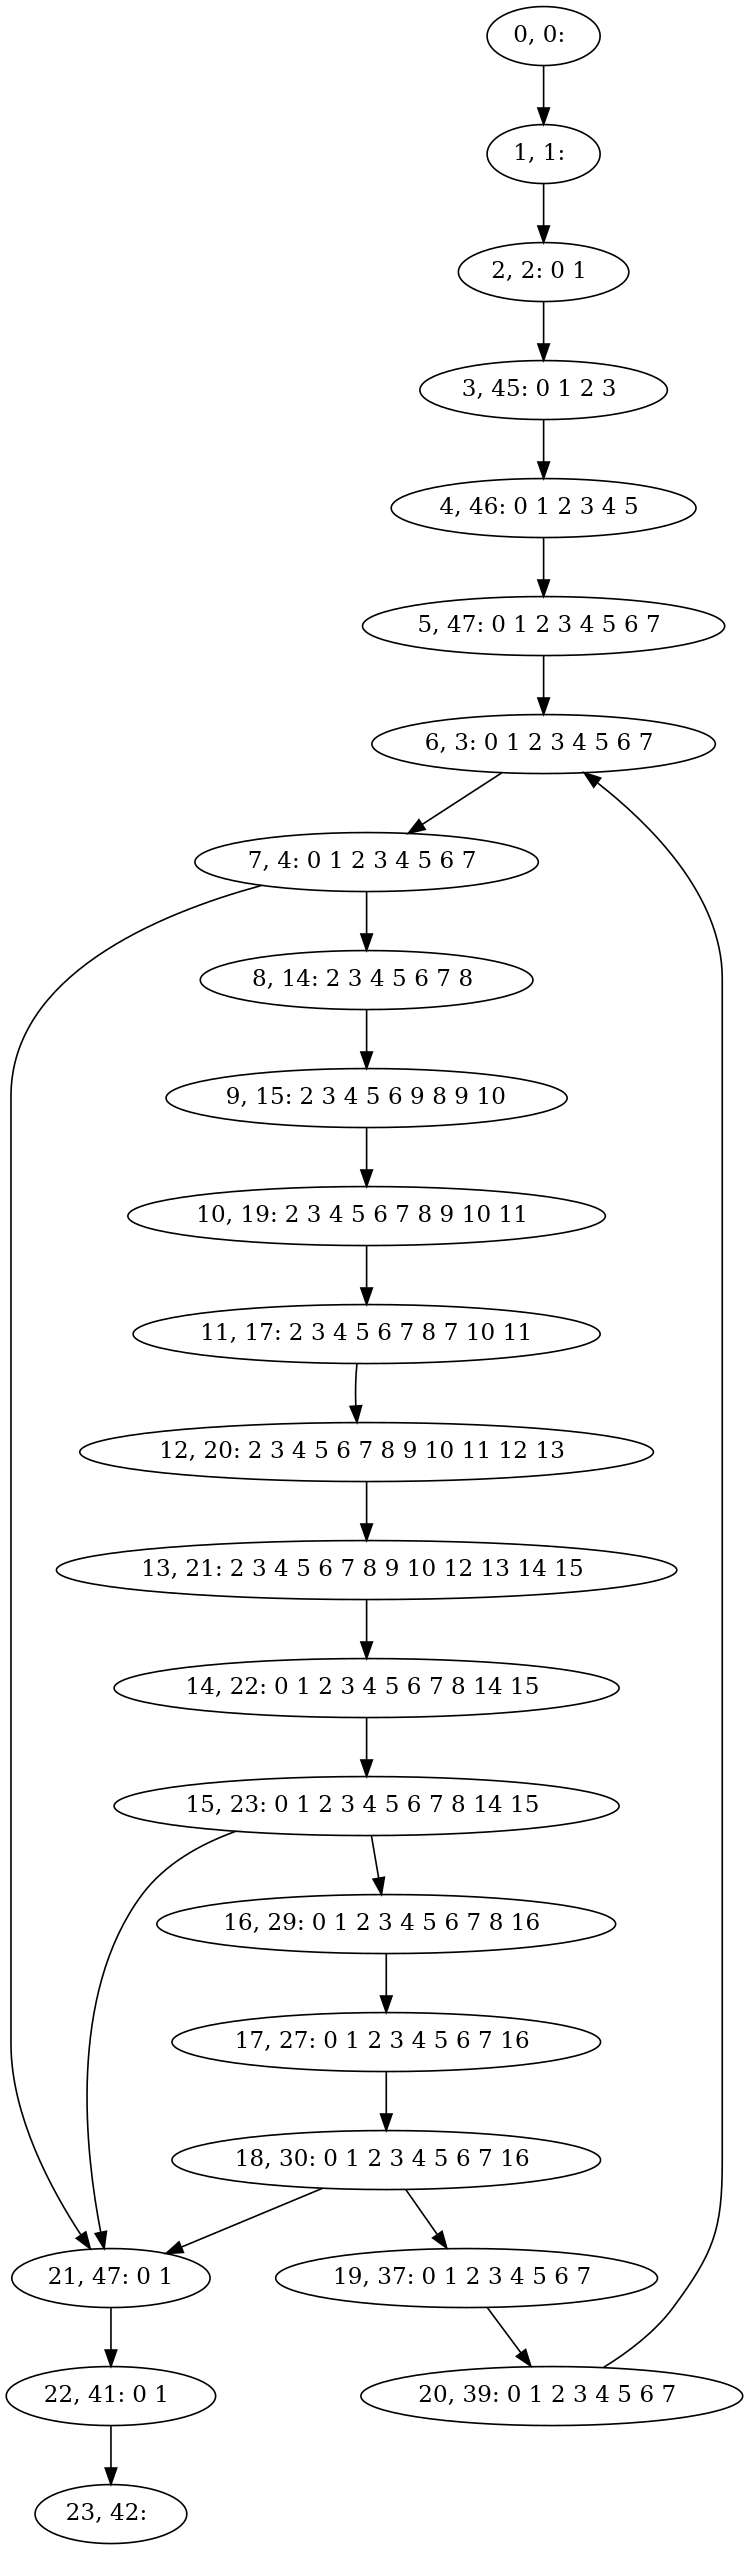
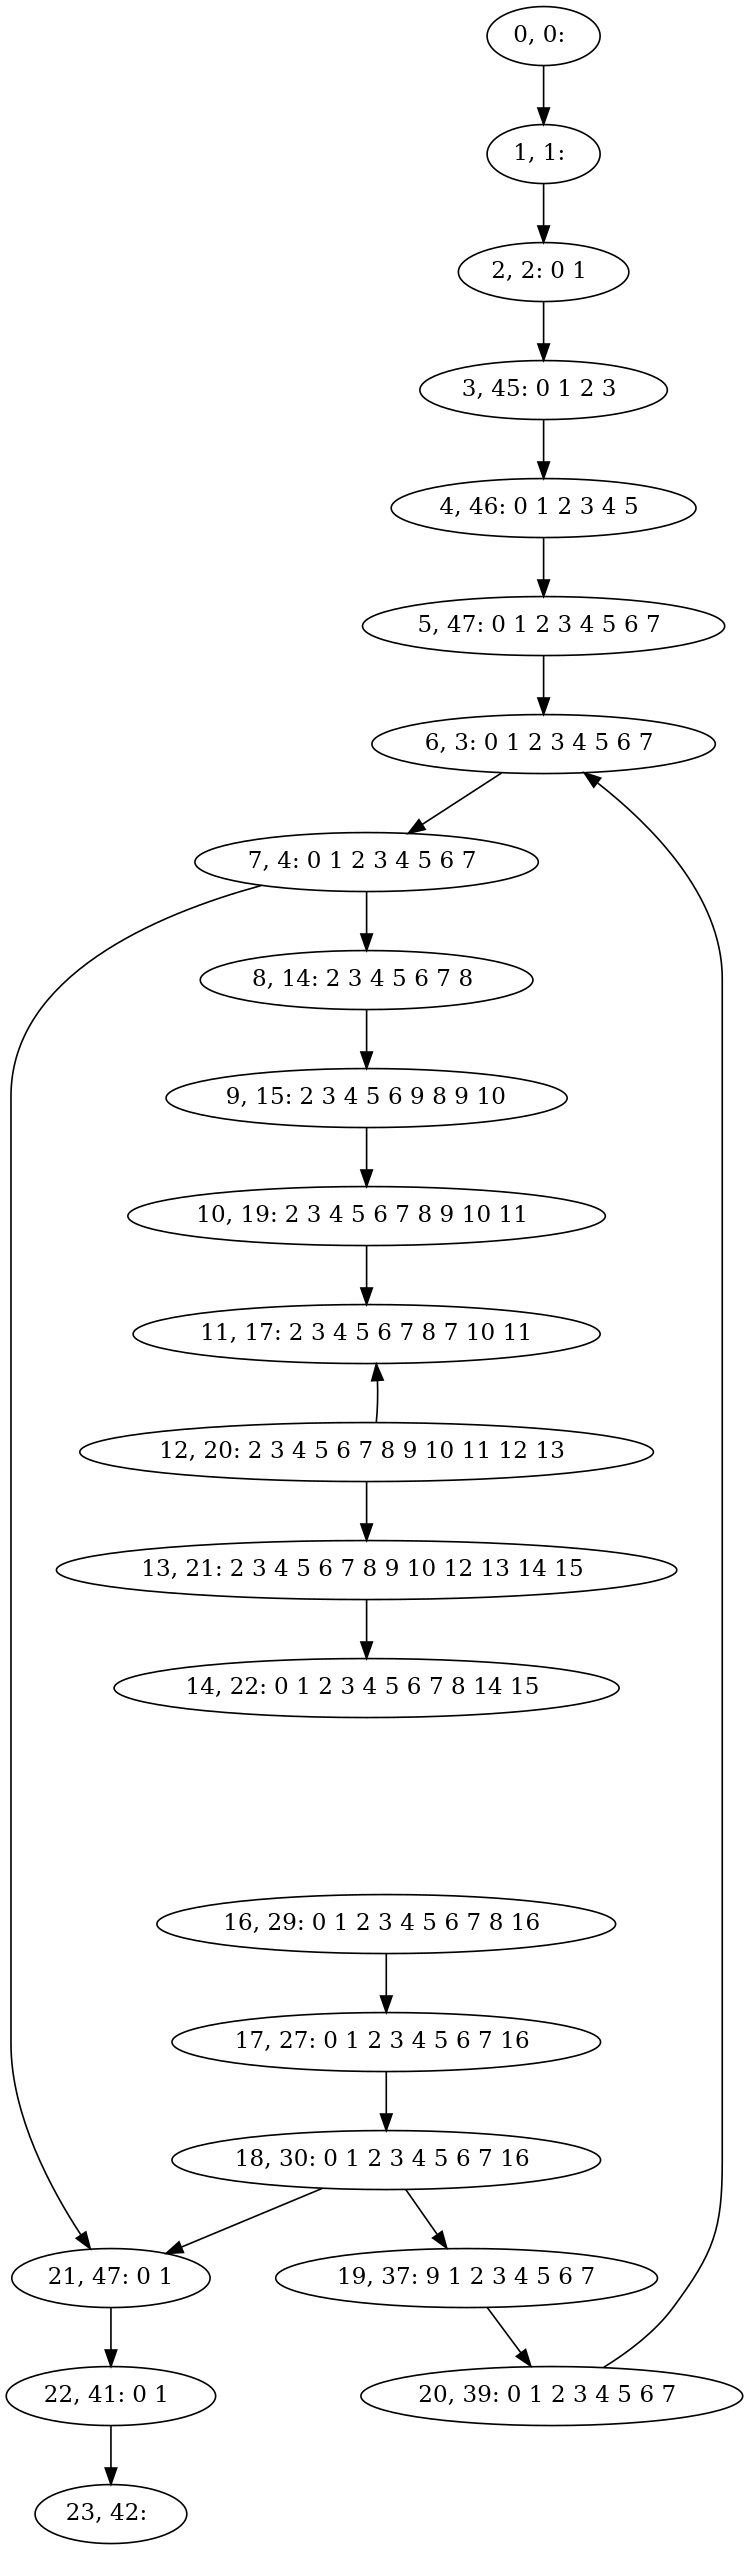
edge "11, 17: 2 3 4 5 6 7 8 7 10 11" -> "12, 20: 2 3 4 5 6 7 8 9 10 11 12 13": reversed
node "15, 23: 0 1 2 3 4 5 6 7 8 14 15": removed
node "19, 37: 0 1 2 3 4 5 6 7": label "19, 37: 0 1 2 3 4 5 6 7" -> "19, 37: 9 1 2 3 4 5 6 7"
